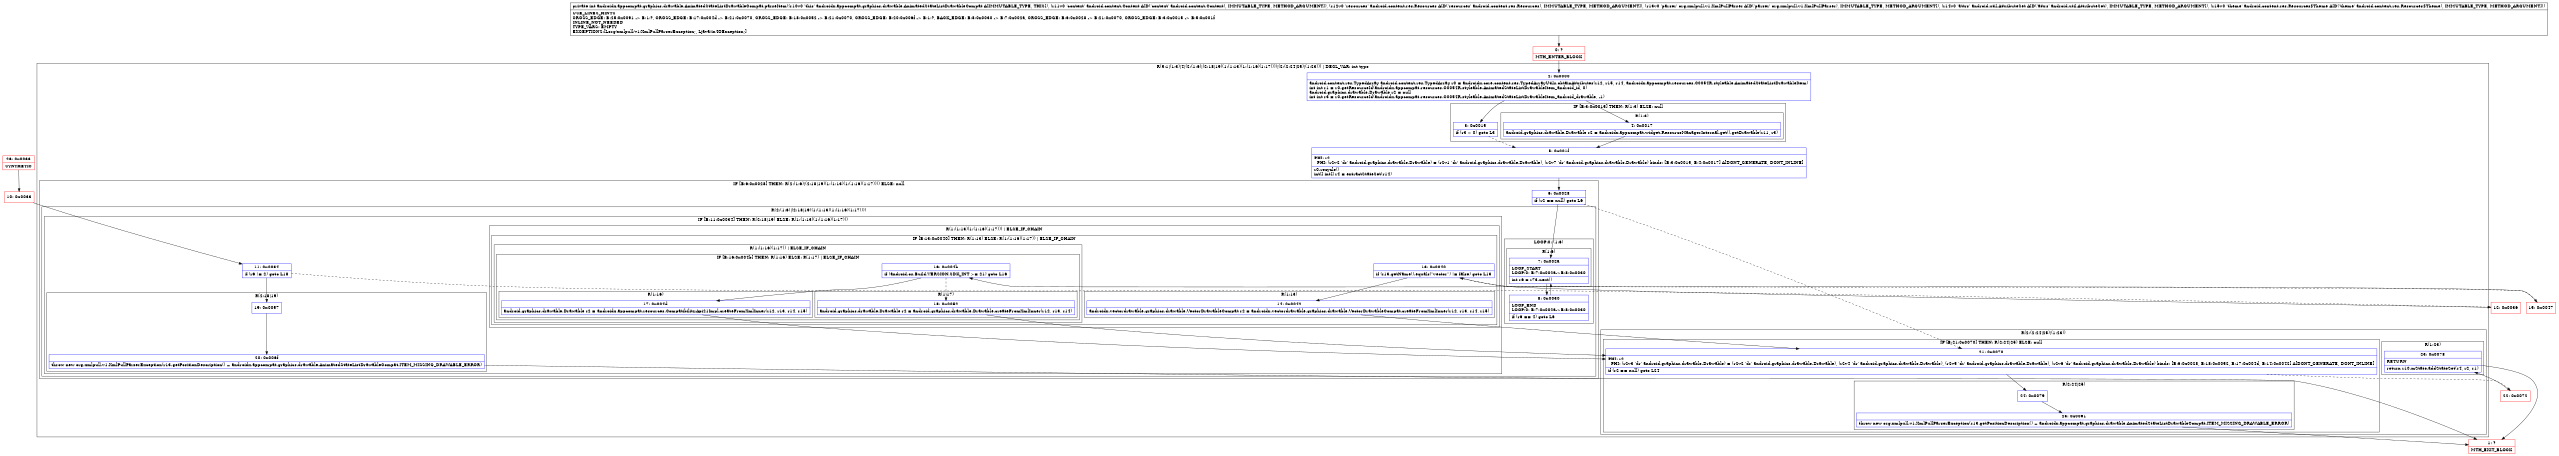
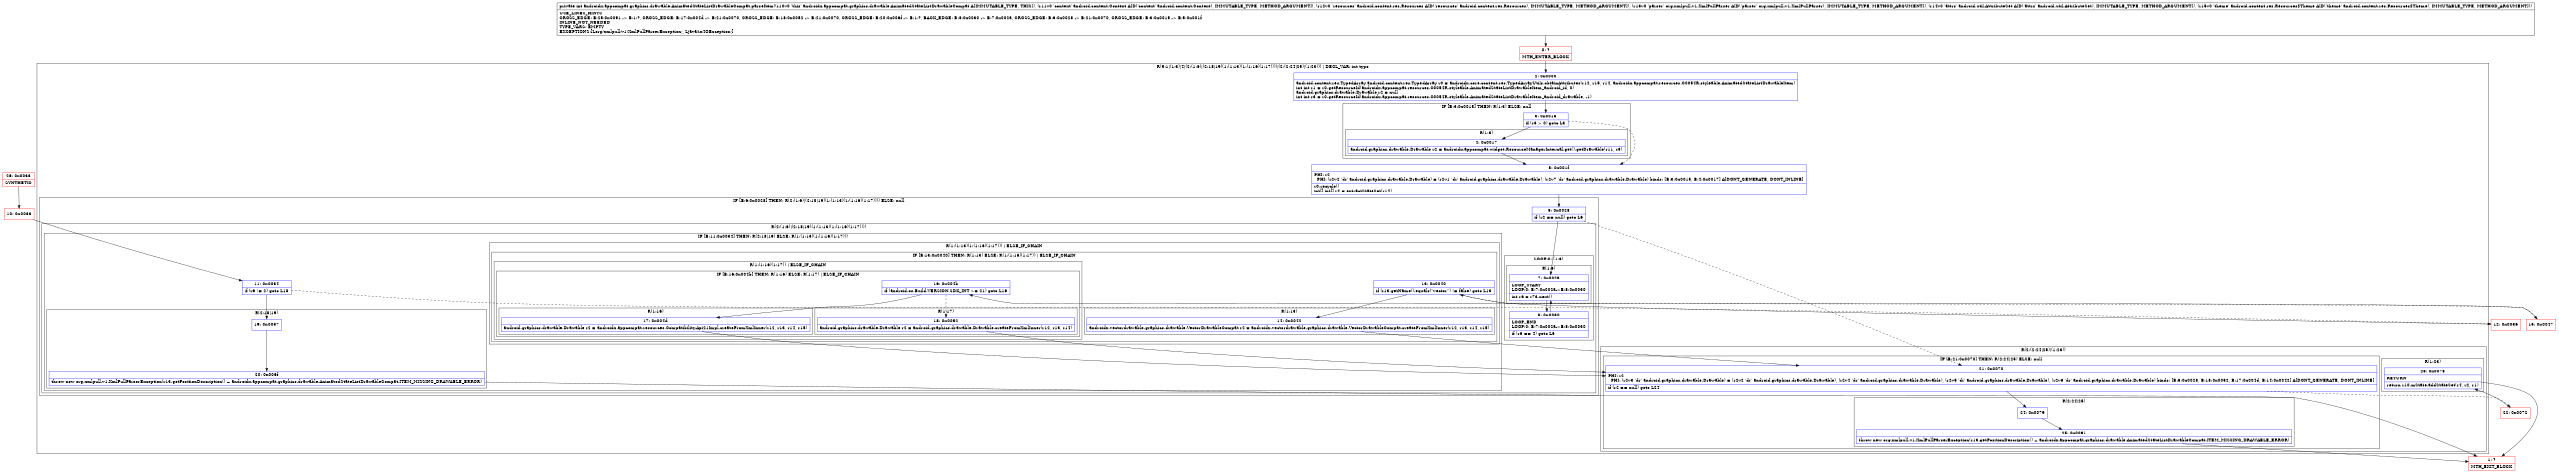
edge "2: 0x0000" -> "4: 0x0017": now "3: 0x0015" -> "4: 0x0017"
